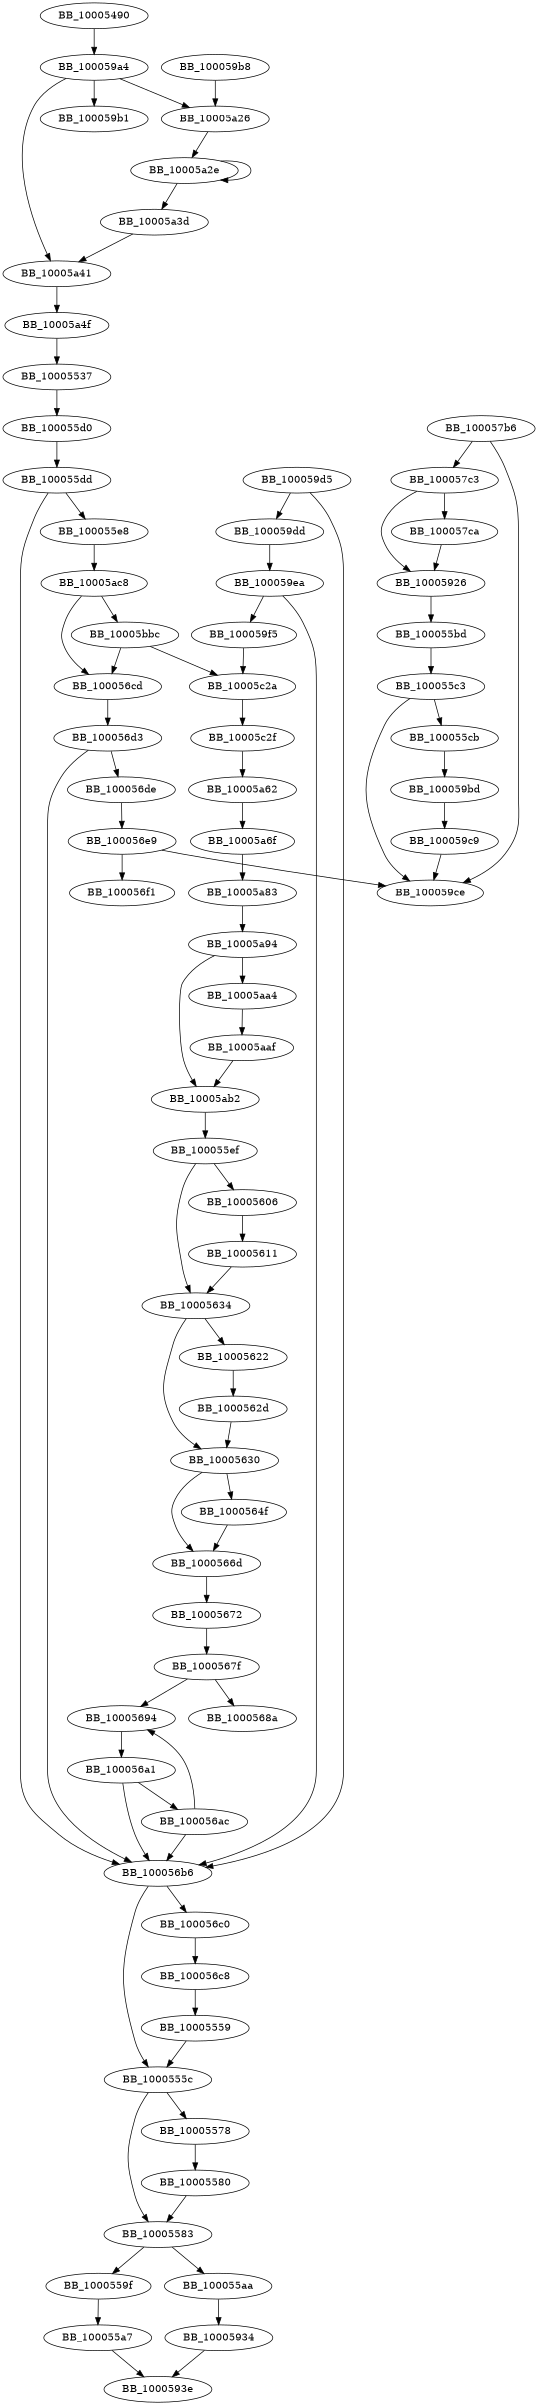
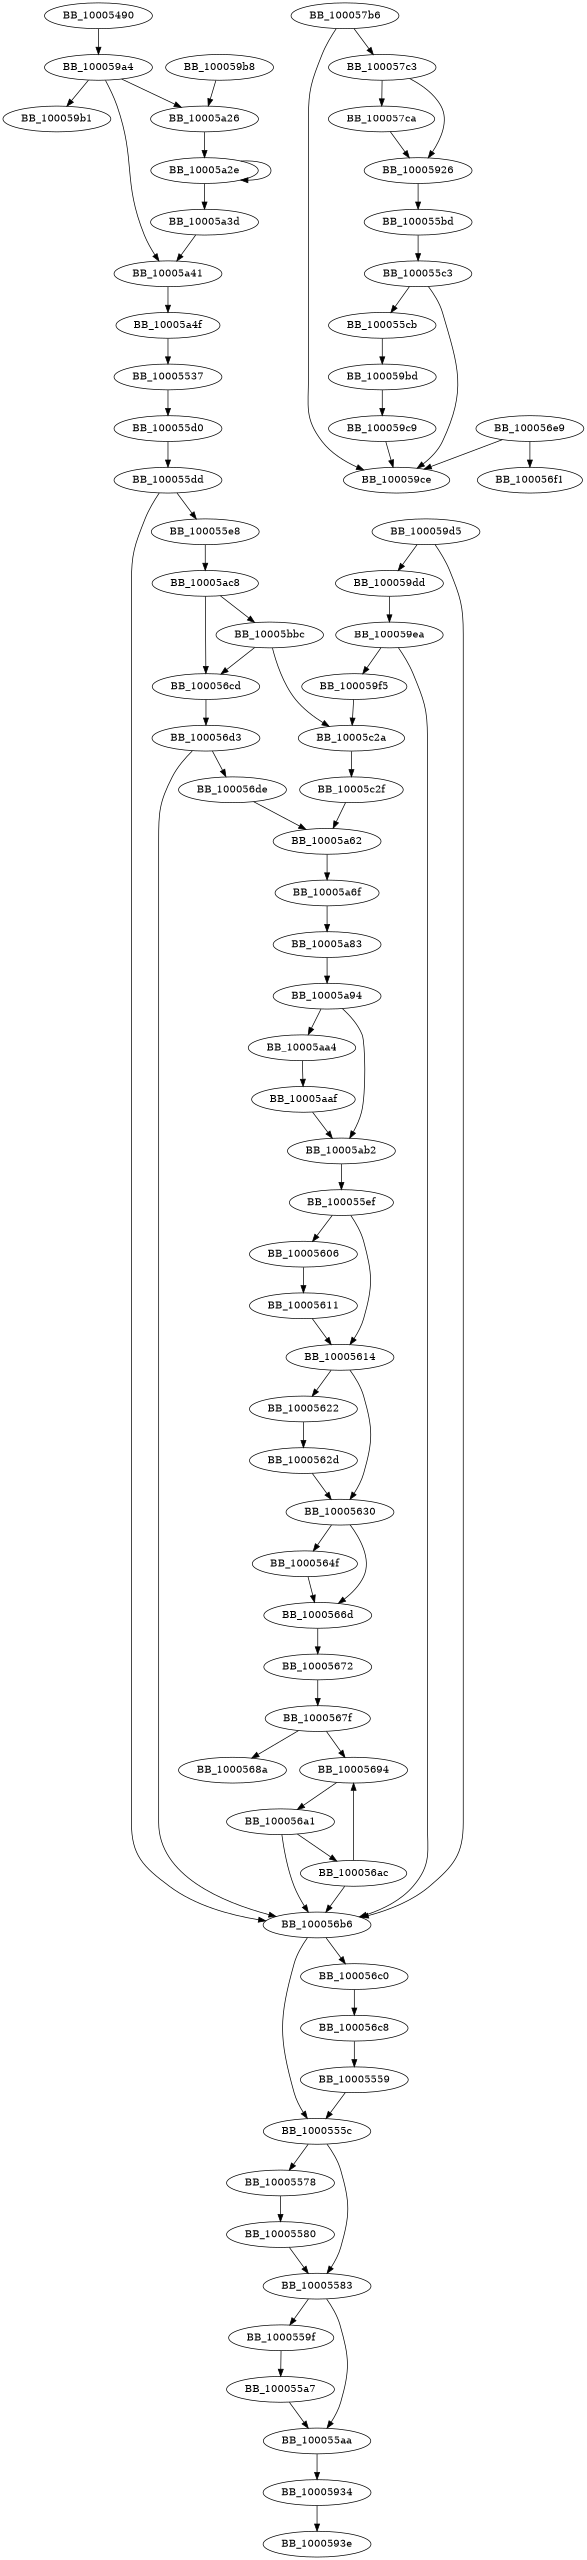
edge "BB_100056de" -> "BB_100056e9": now "BB_100056de" -> "BB_10005a62"
node "BB_10005634": label "BB_10005634" -> "BB_10005614"
edge "BB_100055a7" -> "BB_1000593e": now "BB_100055a7" -> "BB_100055aa"
